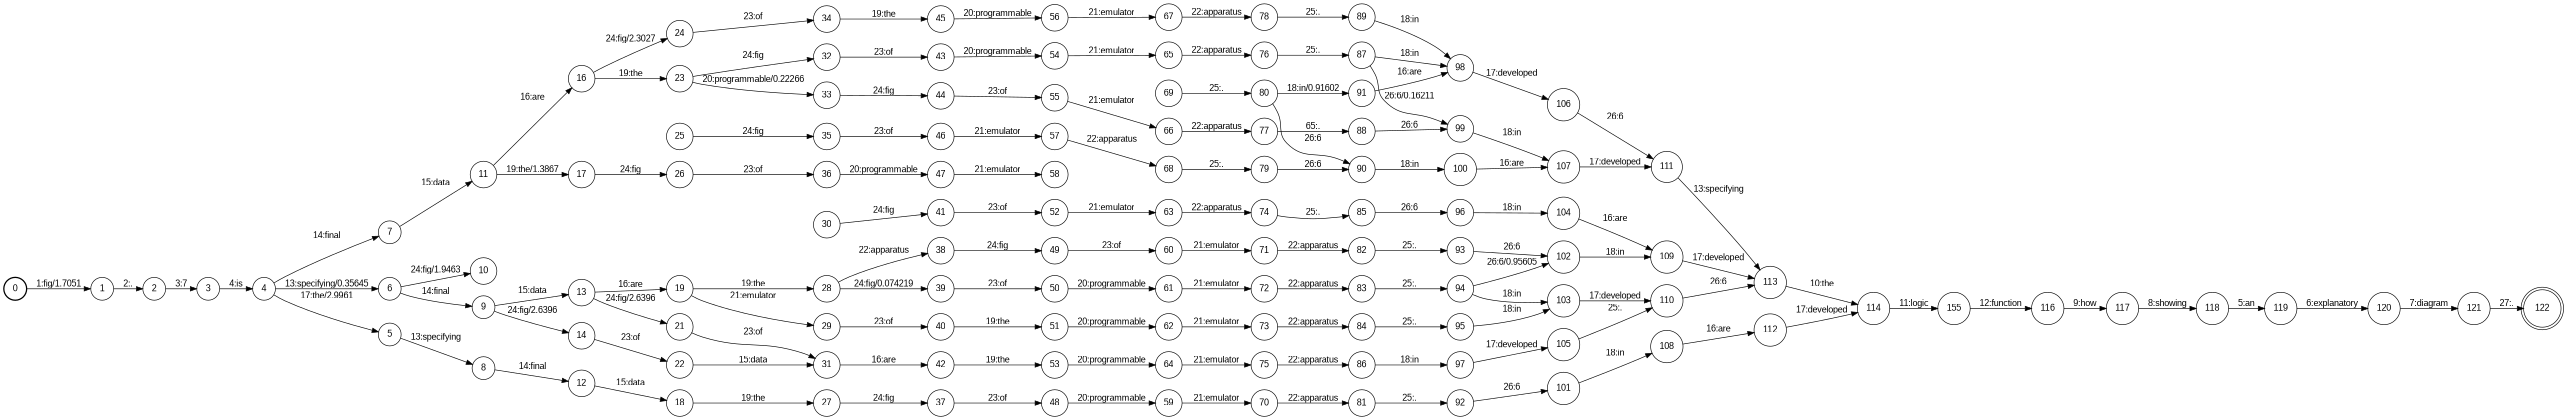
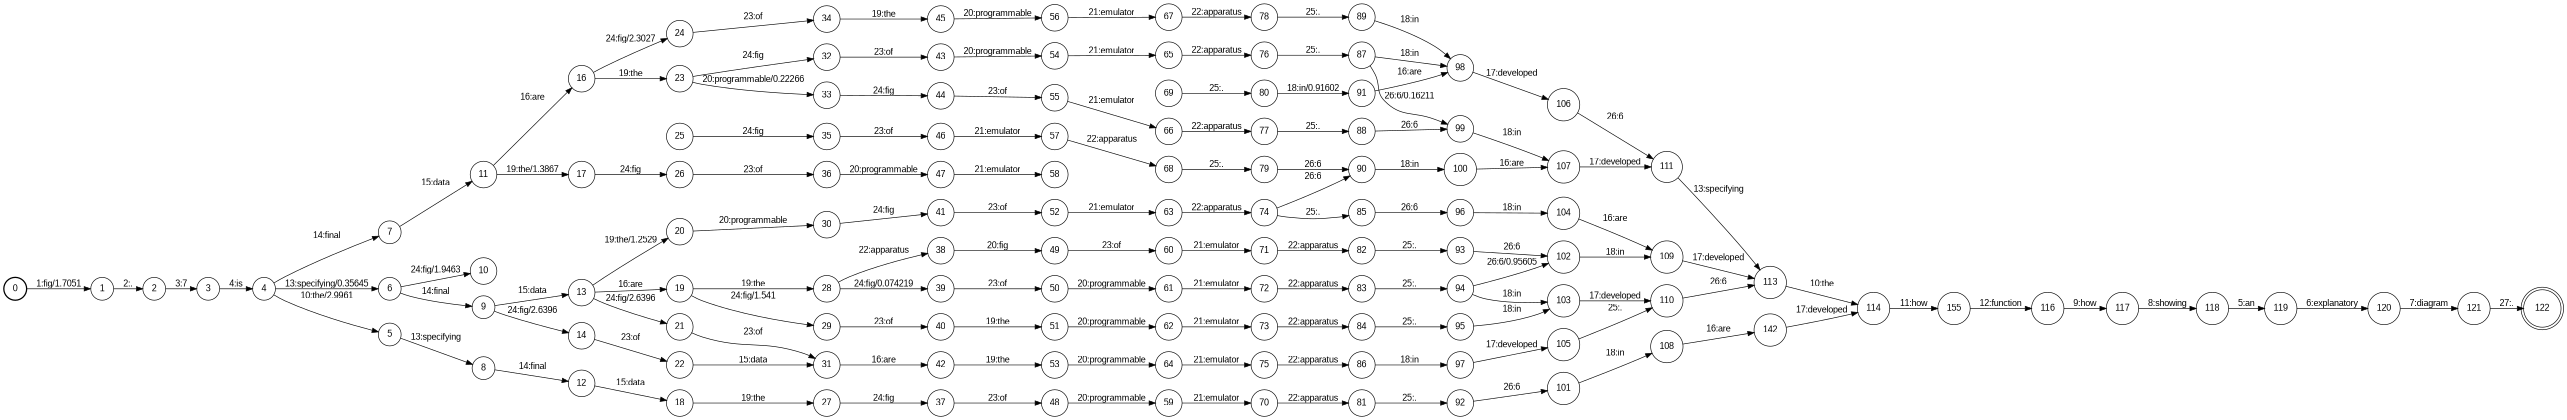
edge "77" -> "88": label "65:." -> "25:."
edge "80" -> "90": now "74" -> "90"
node "20": added
edge "38" -> "49": label "24:fig" -> "20:fig"
edge "4" -> "5": label "17:the/2.9961" -> "10:the/2.9961"
edge "19" -> "29": label "21:emulator" -> "24:fig/1.541"
edge "114" -> "155": label "11:logic" -> "11:how"
node "112": label "112" -> "142"
